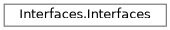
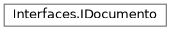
node "Interfaces.Interfaces": label "Interfaces.Interfaces" -> "Interfaces.IDocumento"
